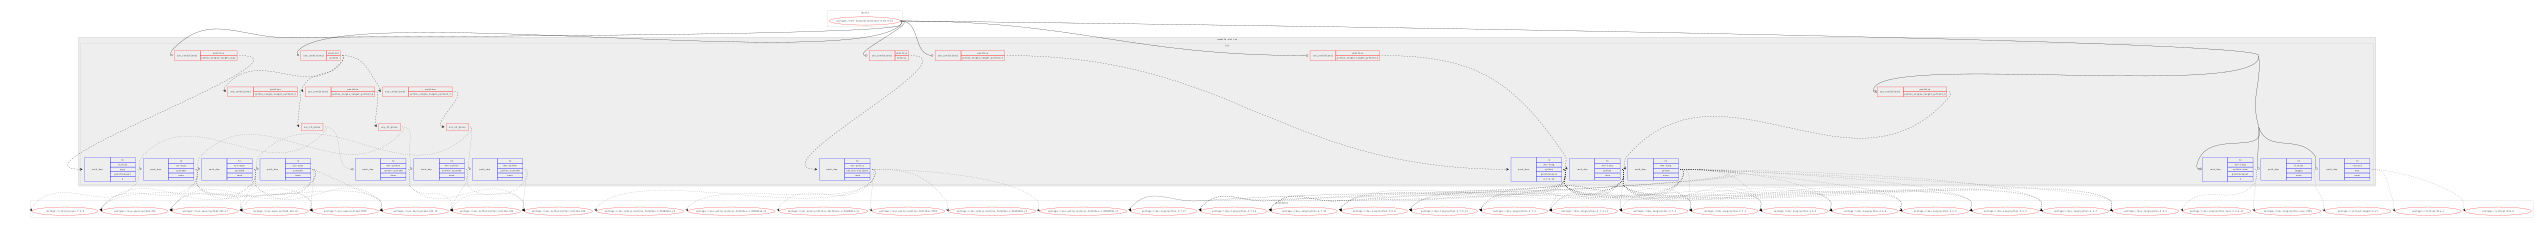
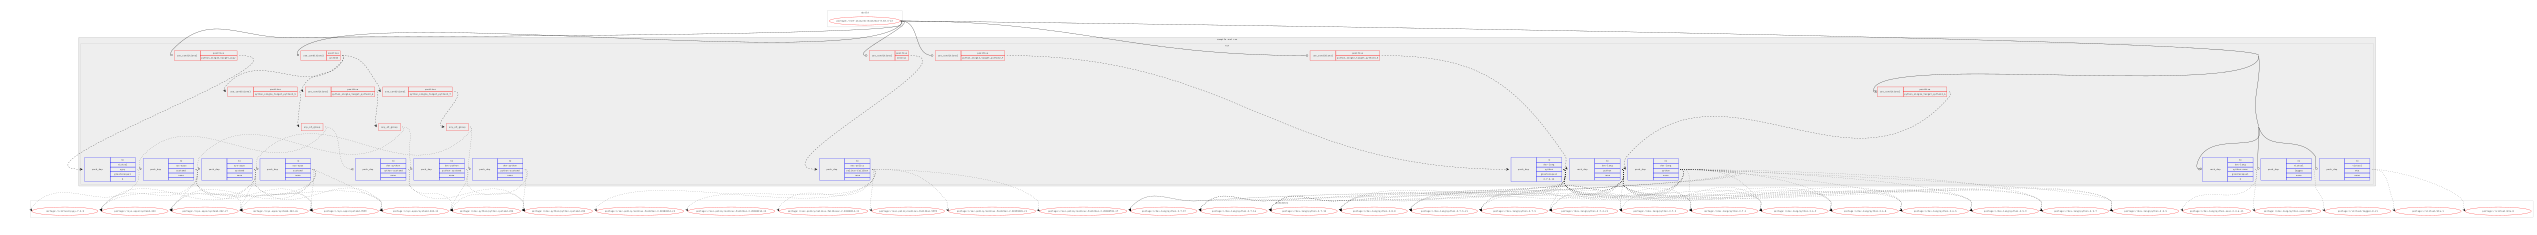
node "portage://sys-dep/systemd-243-r2": label "portage://sys-dep/systemd-243-r2" -> "portage://sys-apps/systemd-243-r2"
